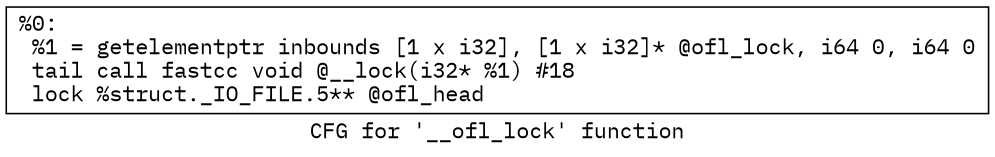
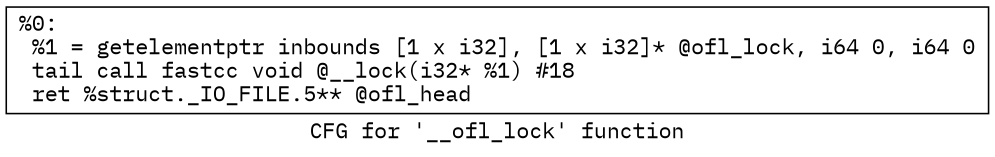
node "%0:": text "lock %struct._IO_FILE.5** @ofl_head" -> "ret %struct._IO_FILE.5** @ofl_head"
